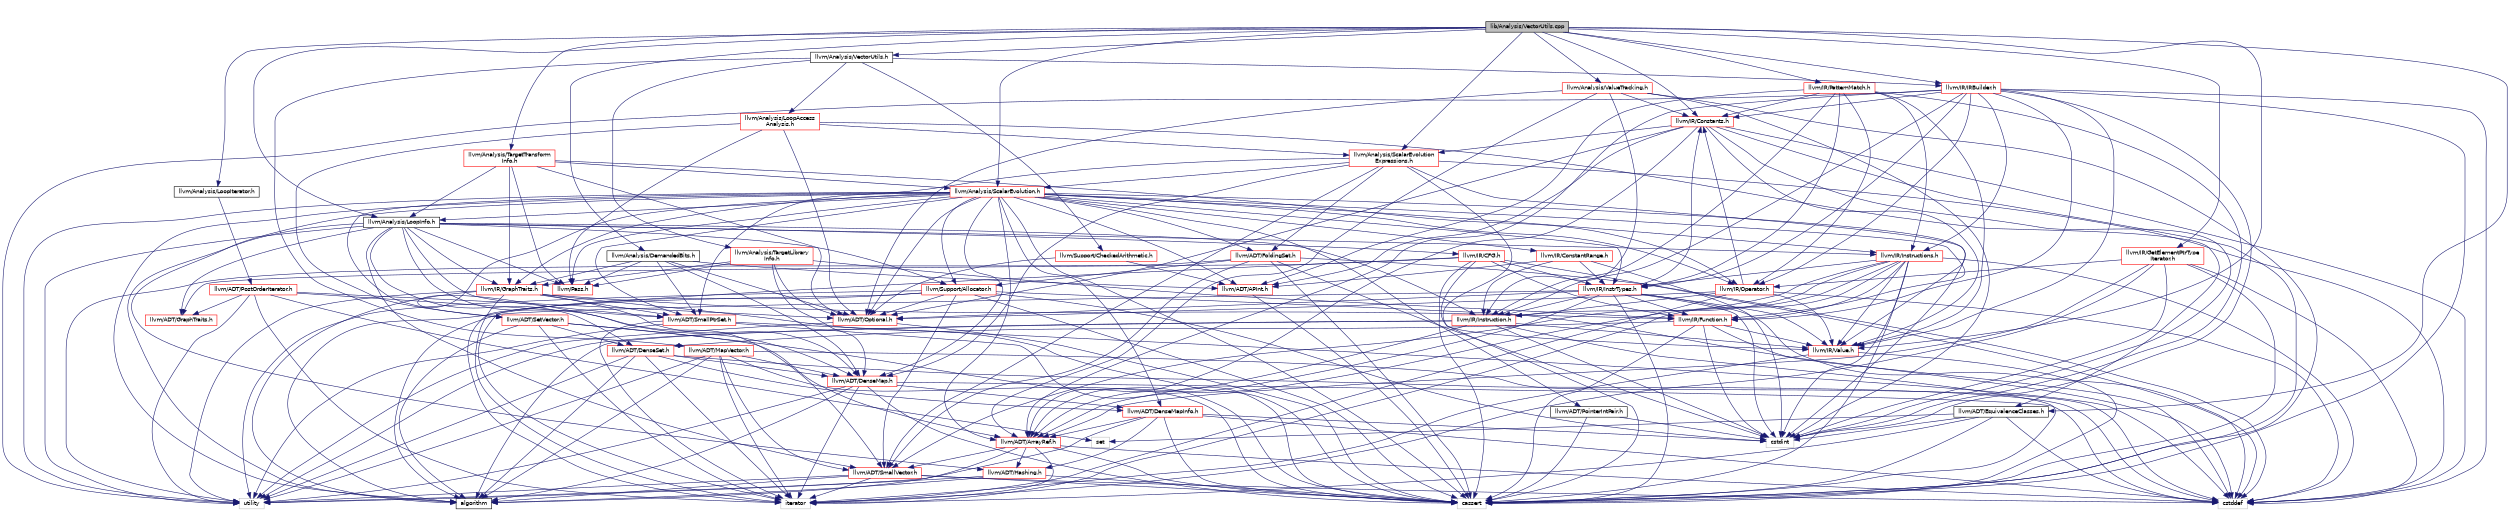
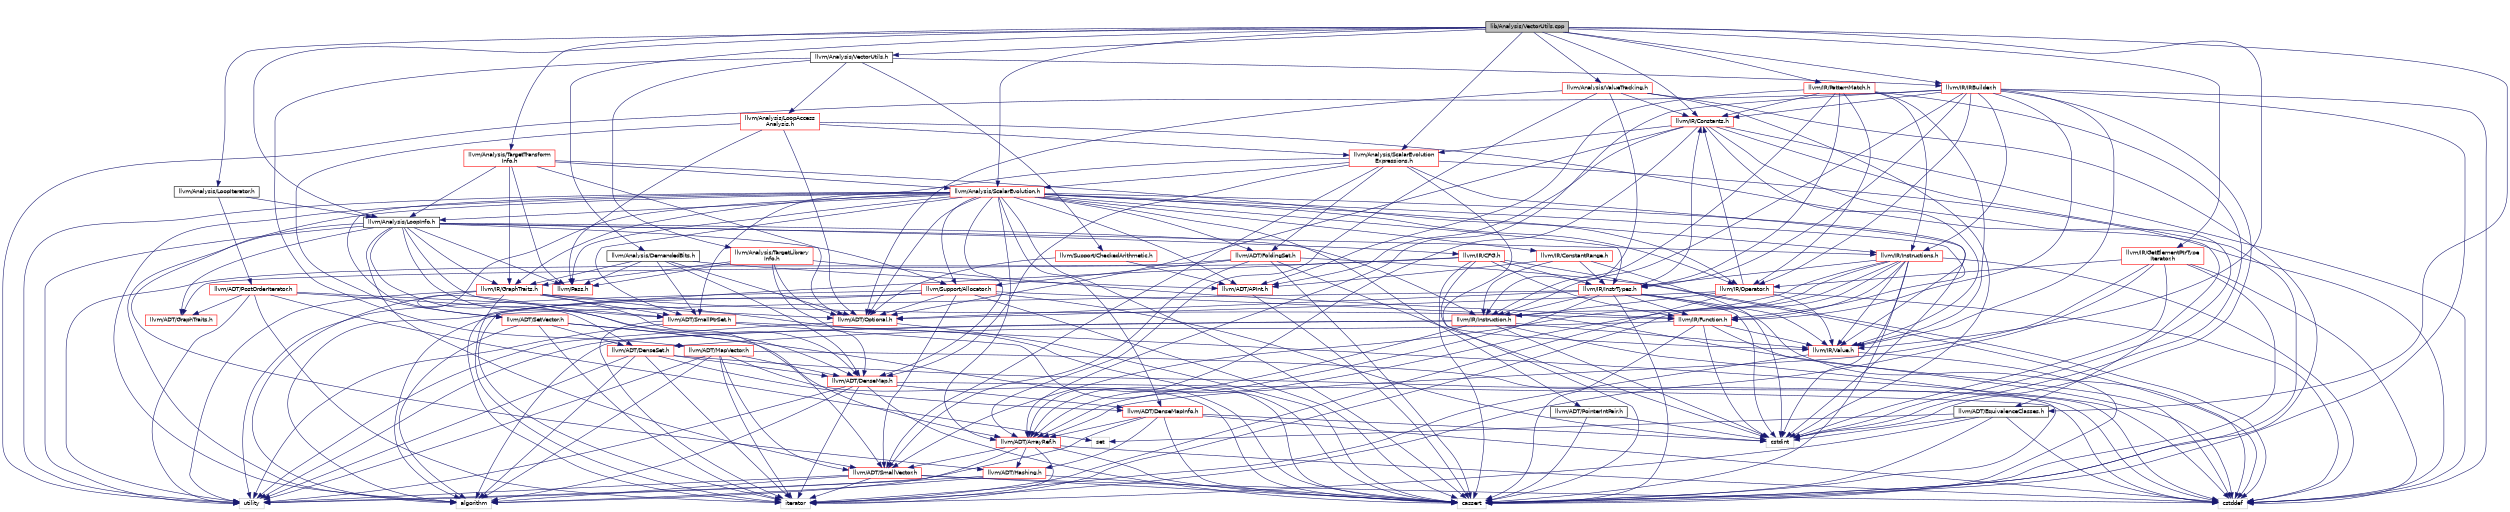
edge "llvm/Analysis/LoopIterator.h" -> "llvm/Analysis/LoopInfo.h": added
node "algorithm": color black -> grey75
